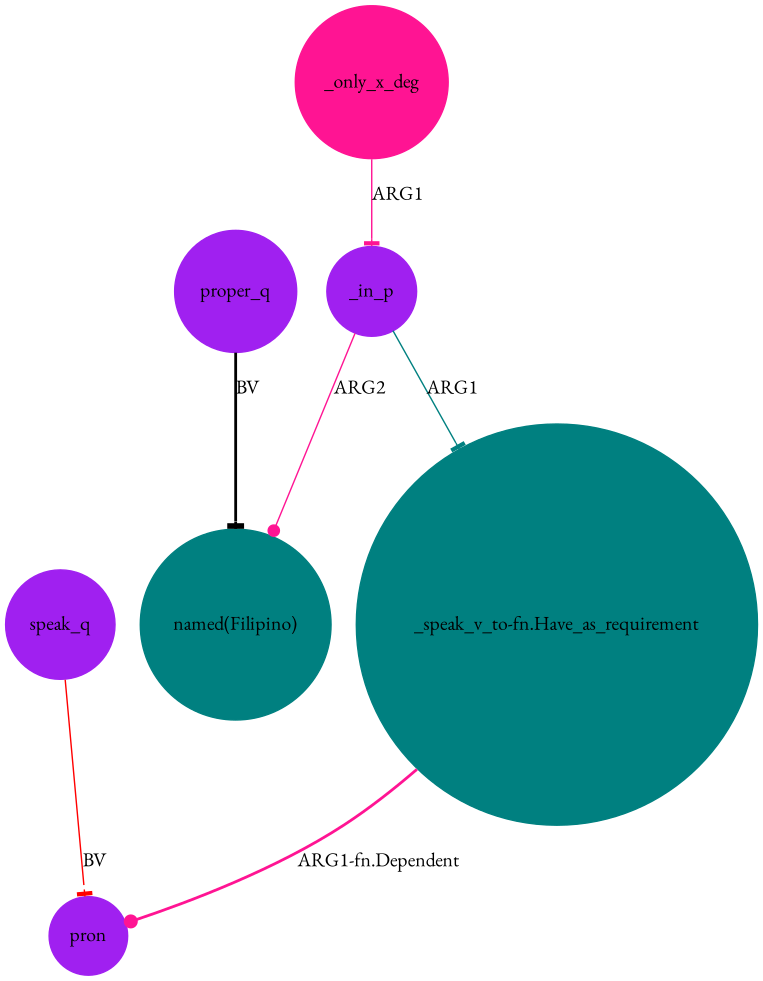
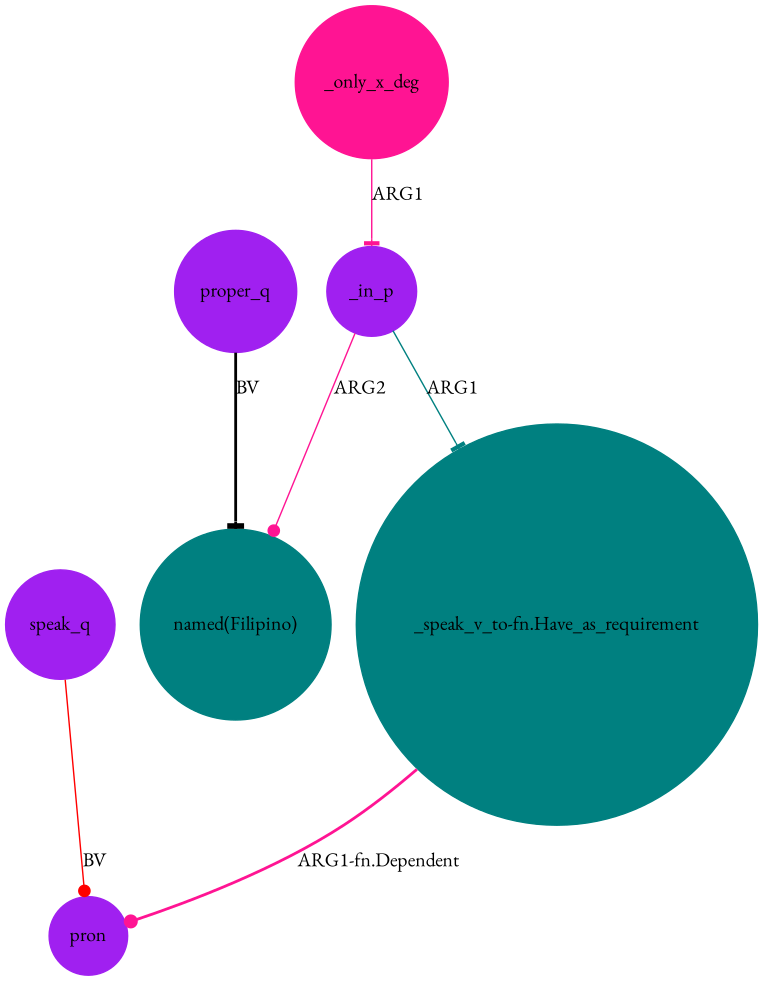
edge "speak_q" -> "pron": arrowhead tee -> dot
